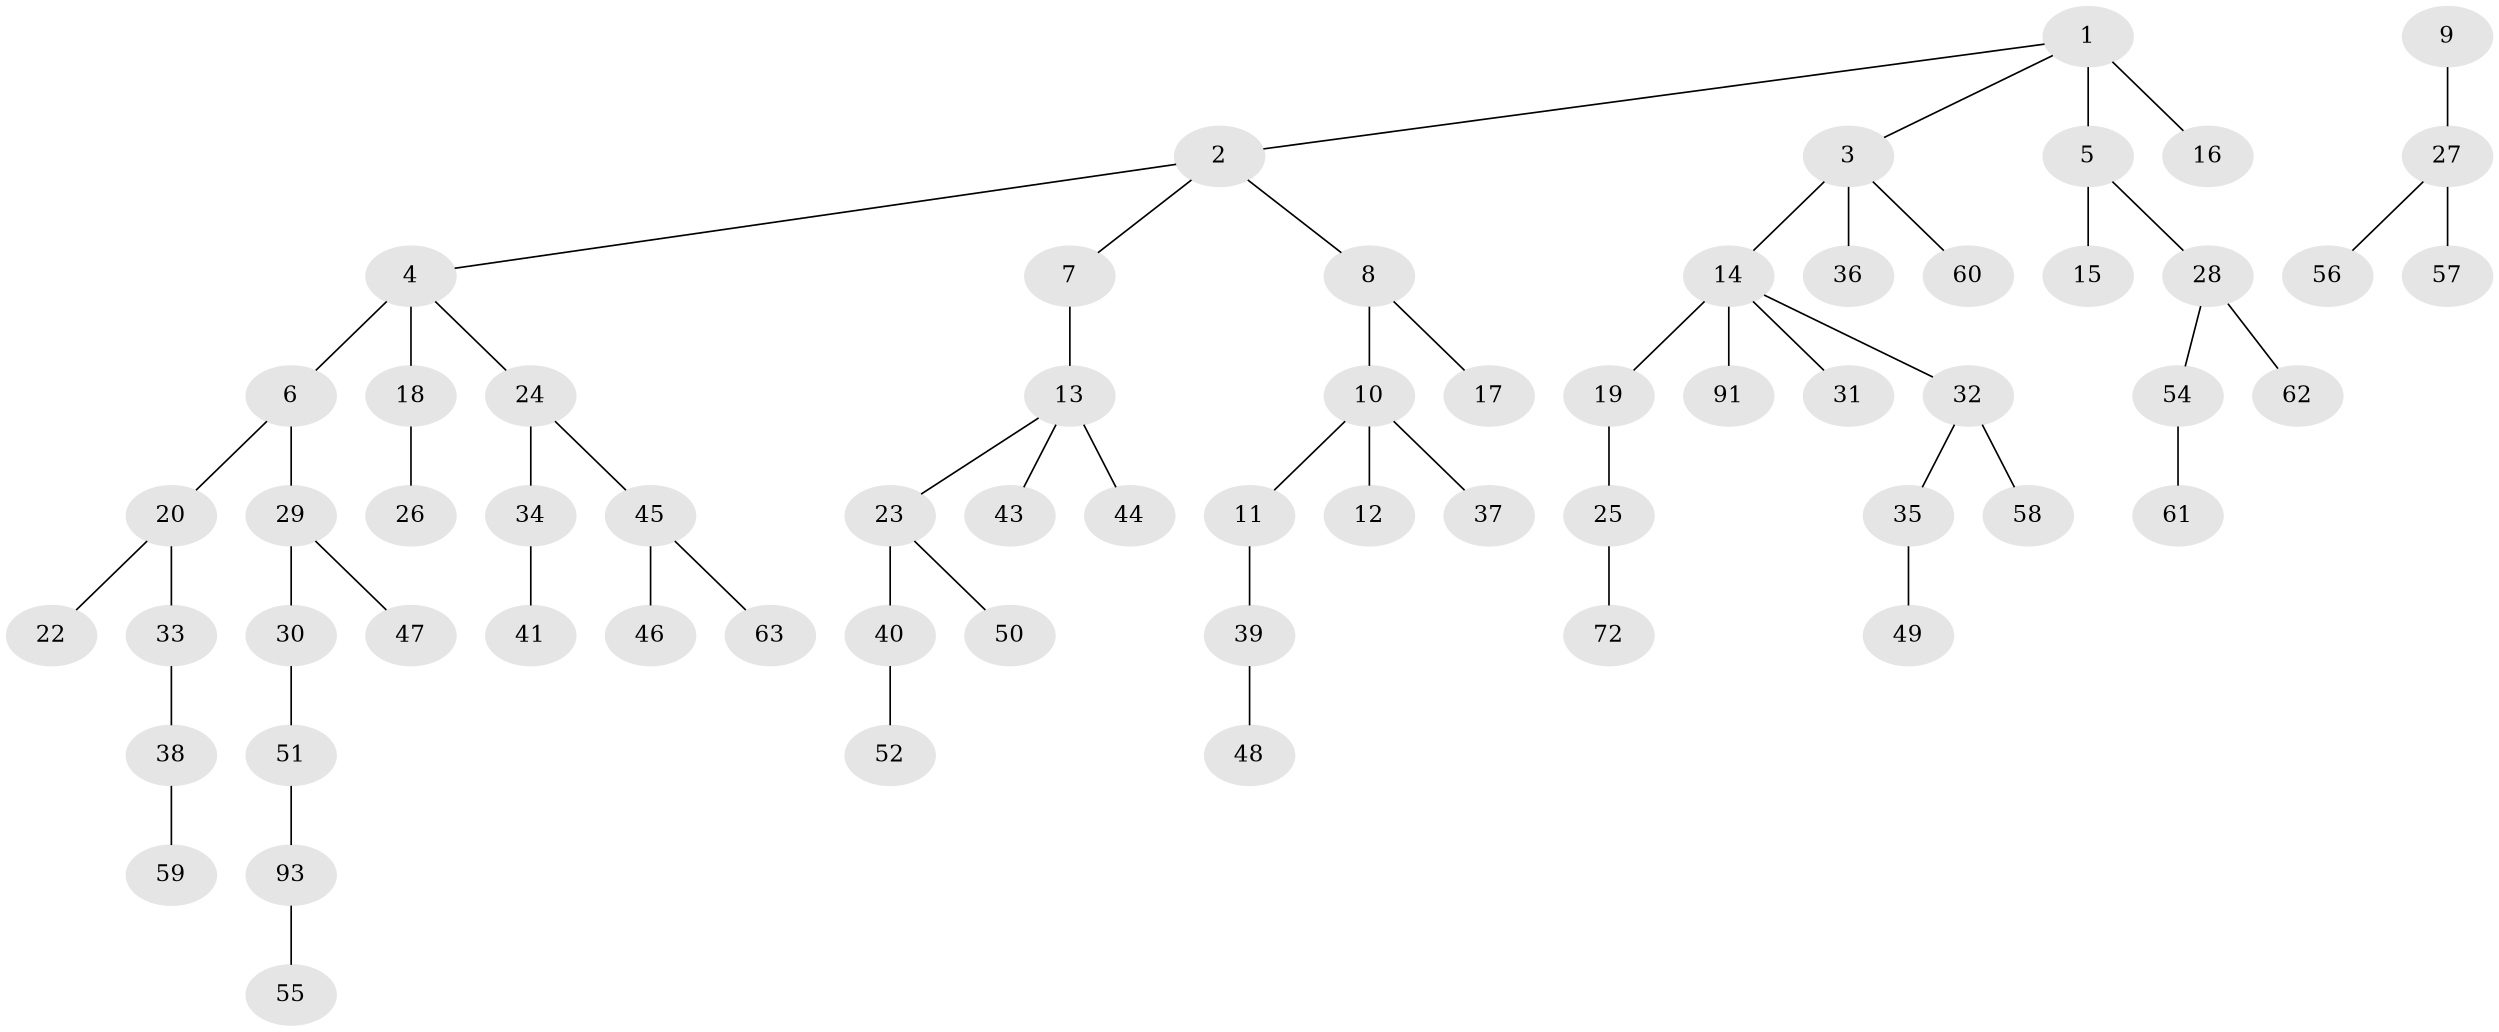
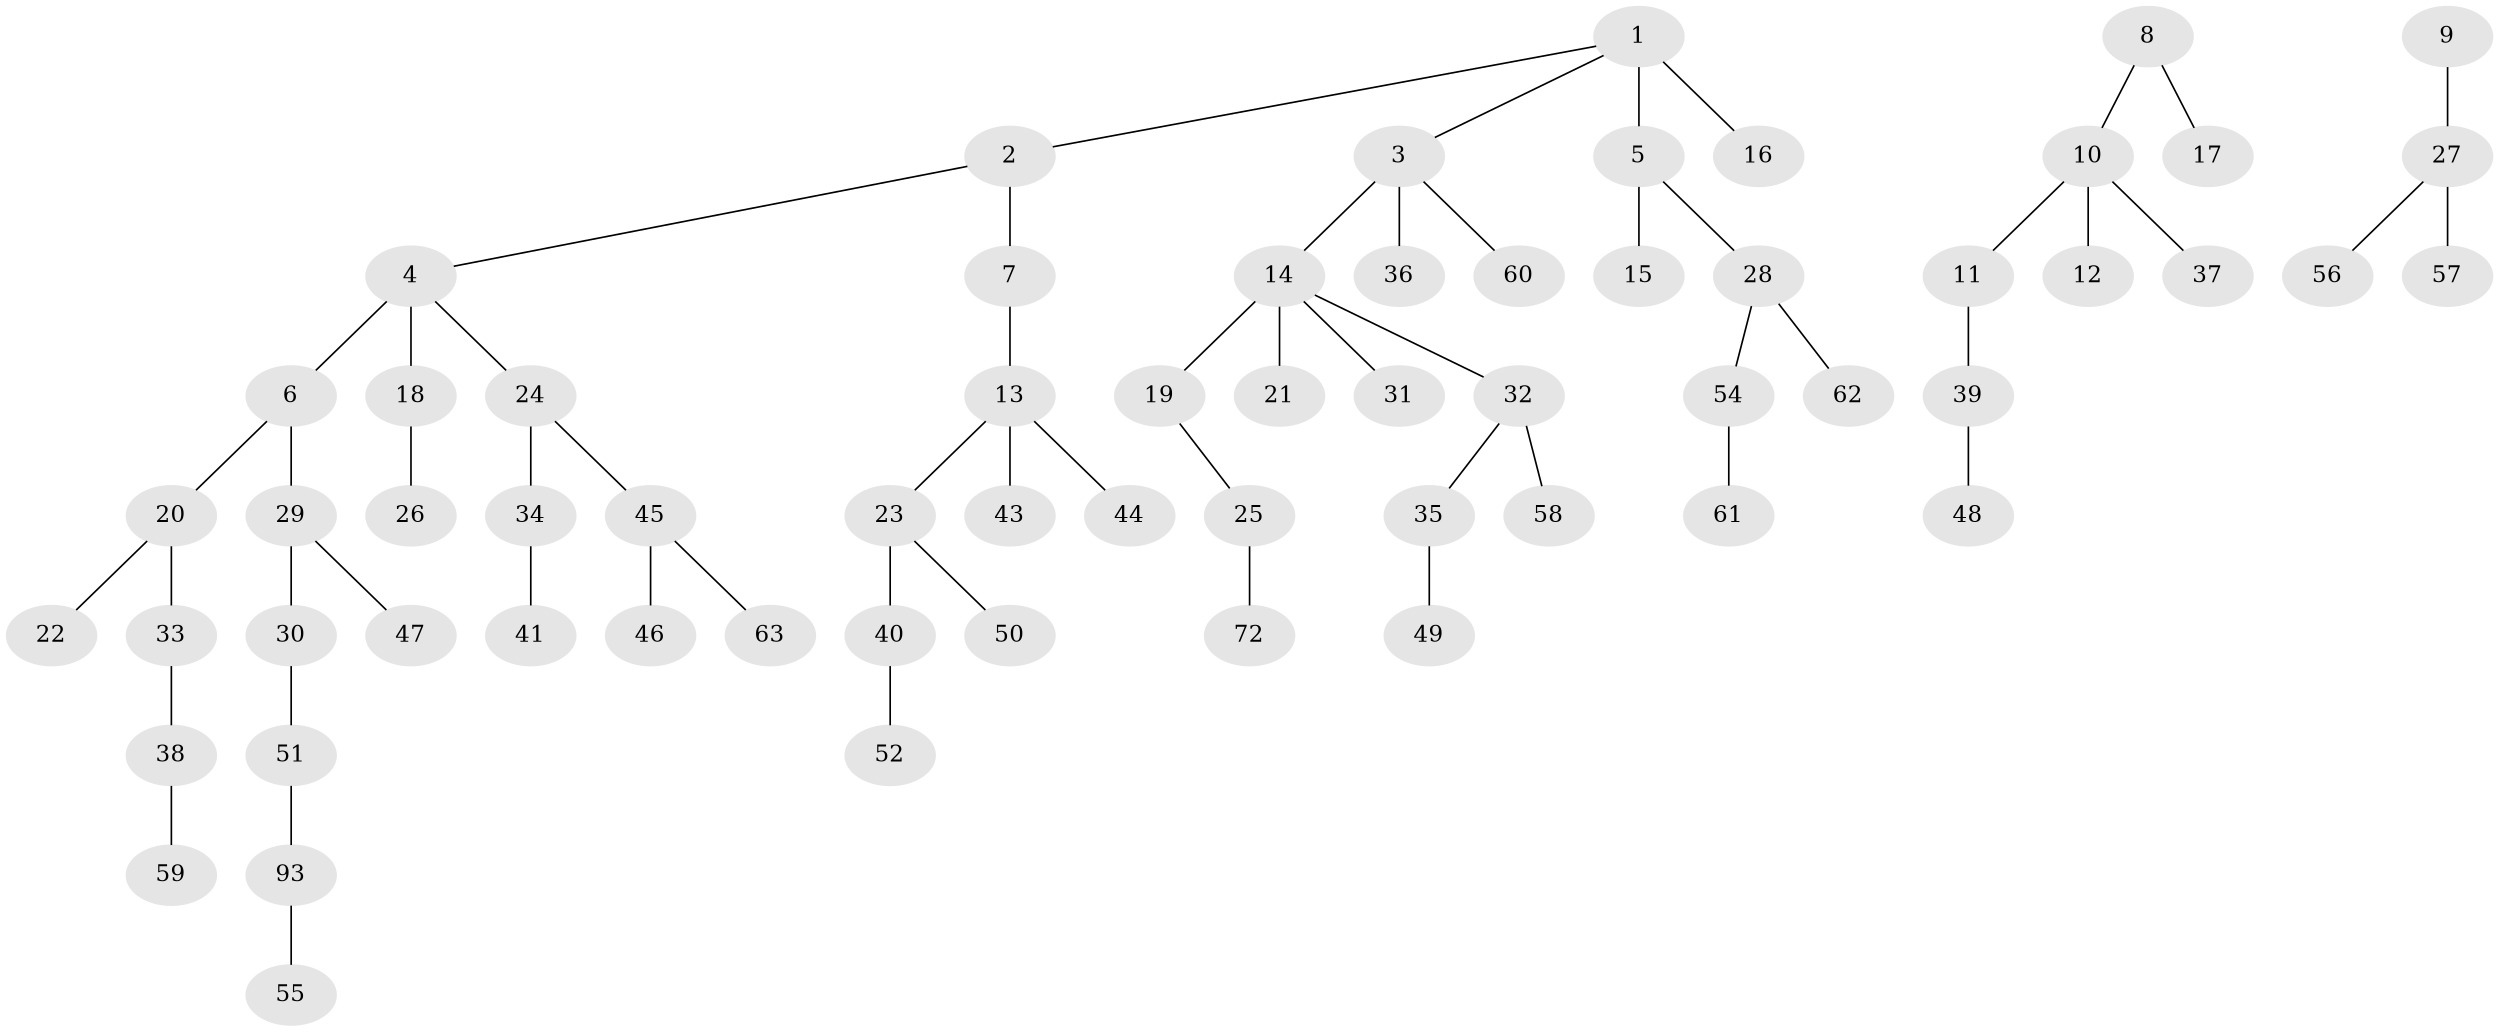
edge "2" -- "8": removed
node "91": label "91" -> "21"
